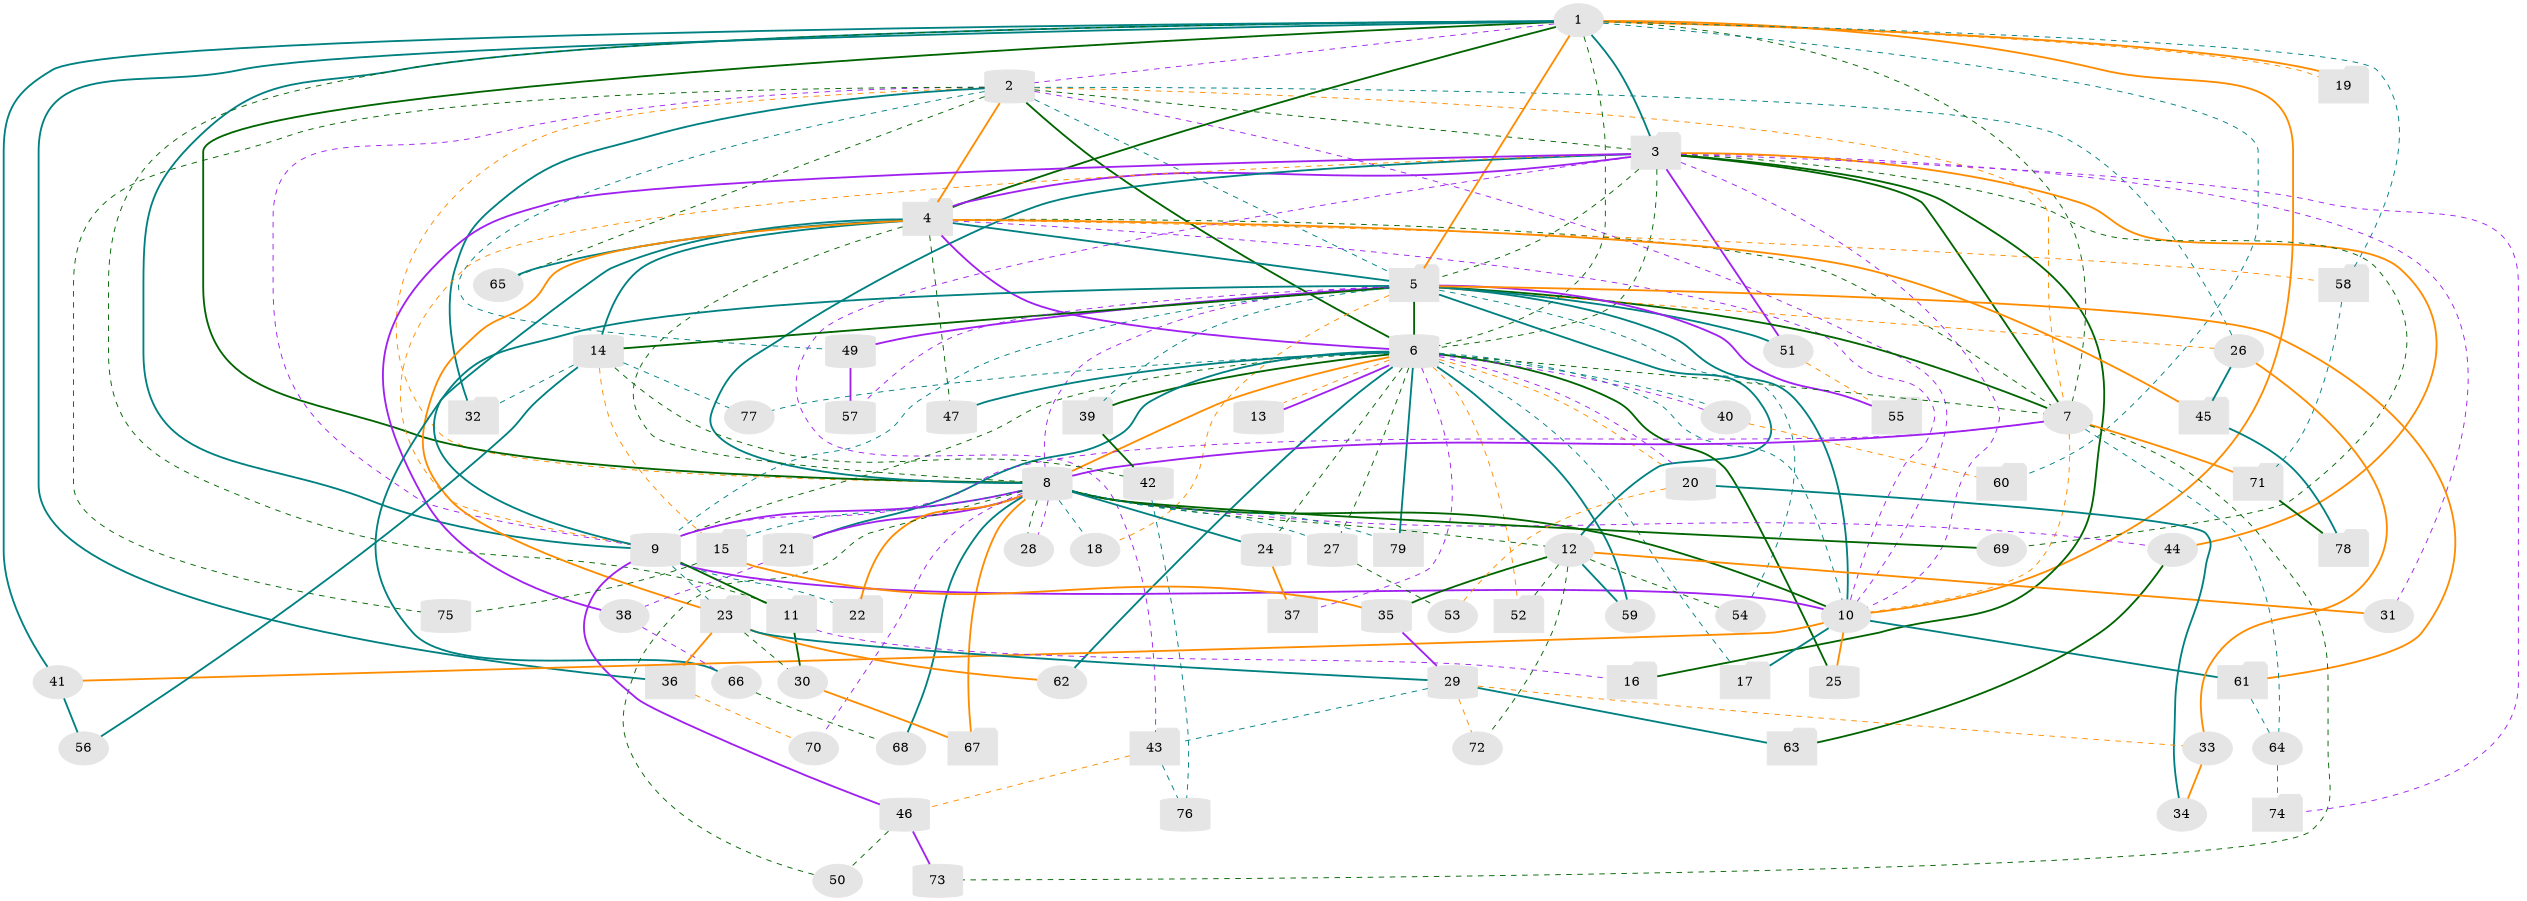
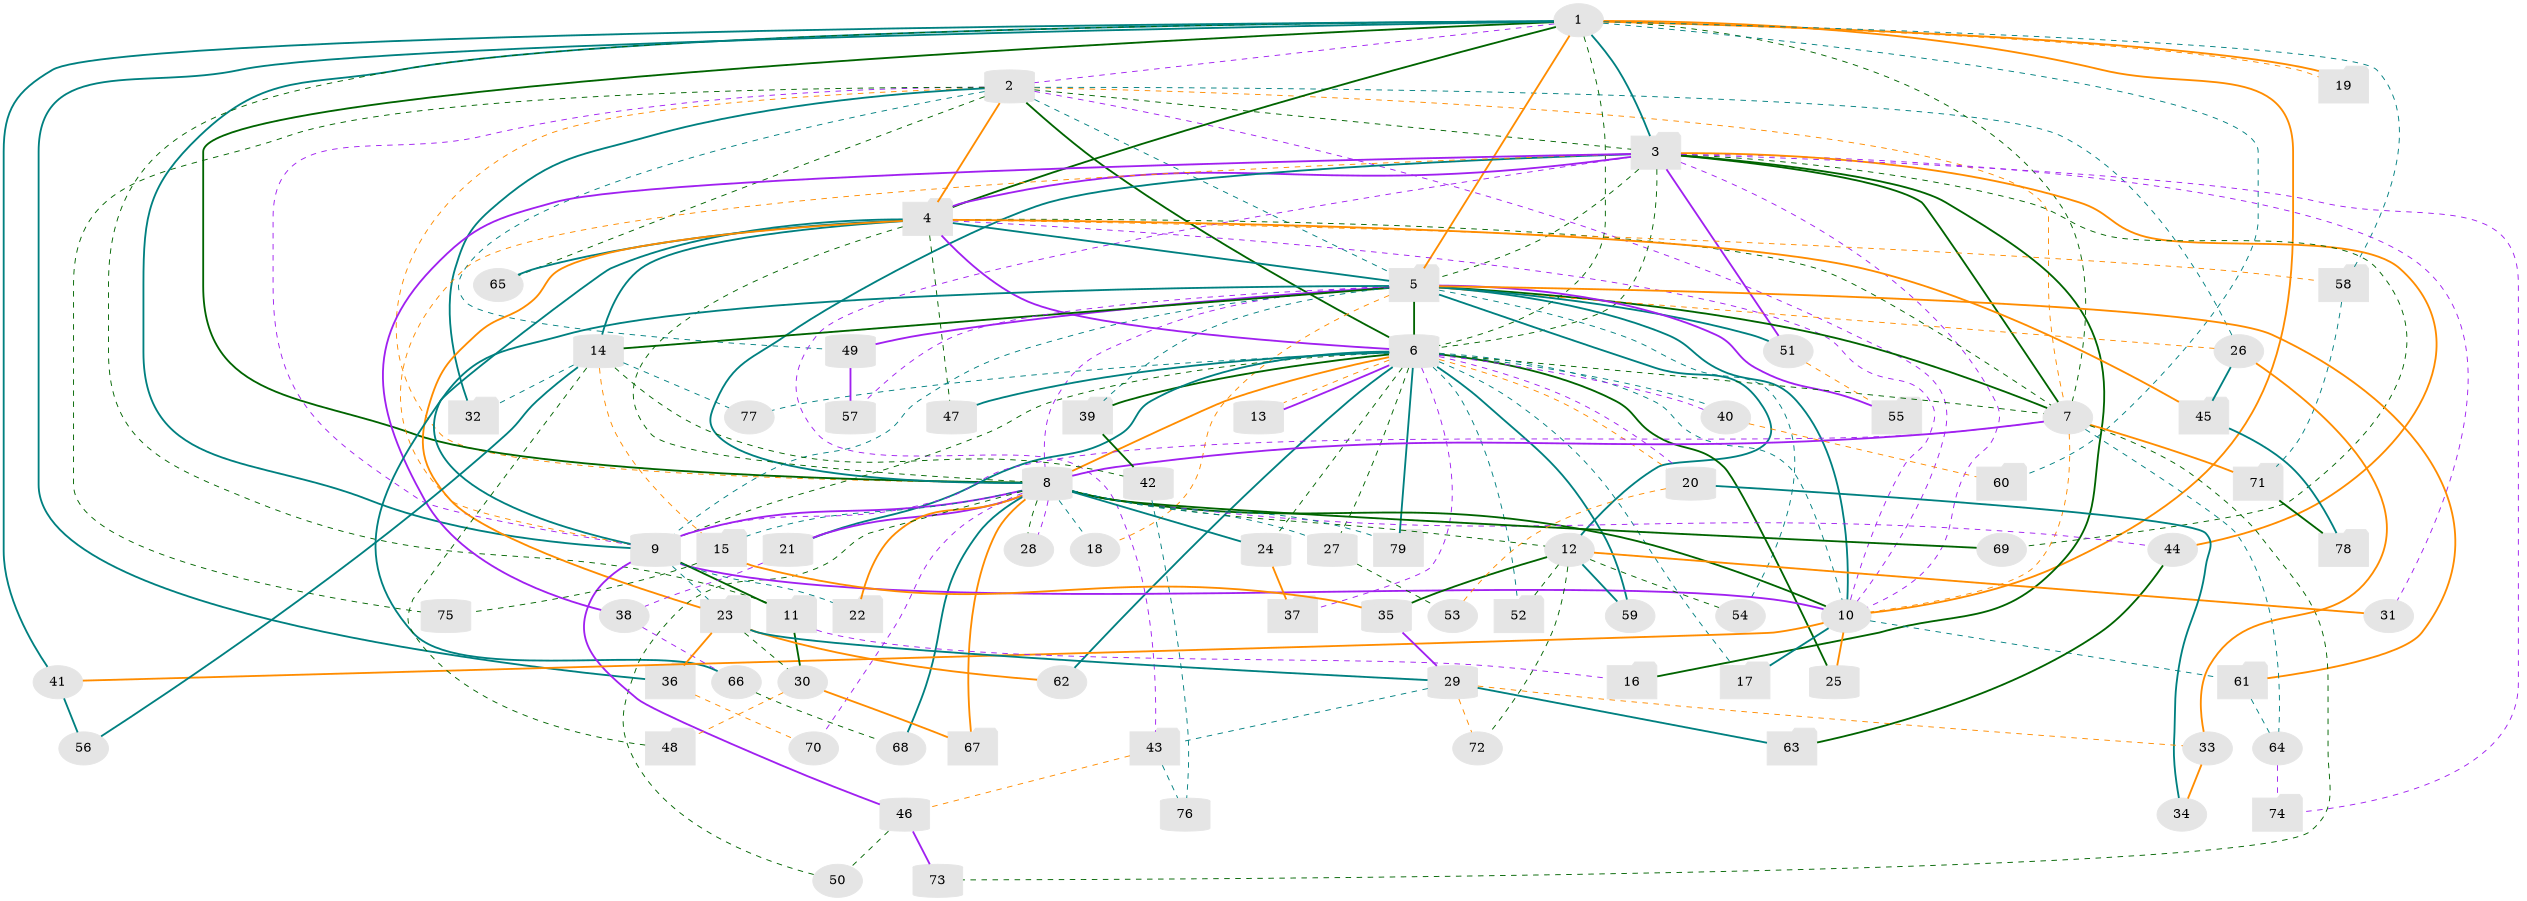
edge "6" -- "52": color darkorange -> teal
edge "10" -- "61": style bold -> dashed
node "48": added
